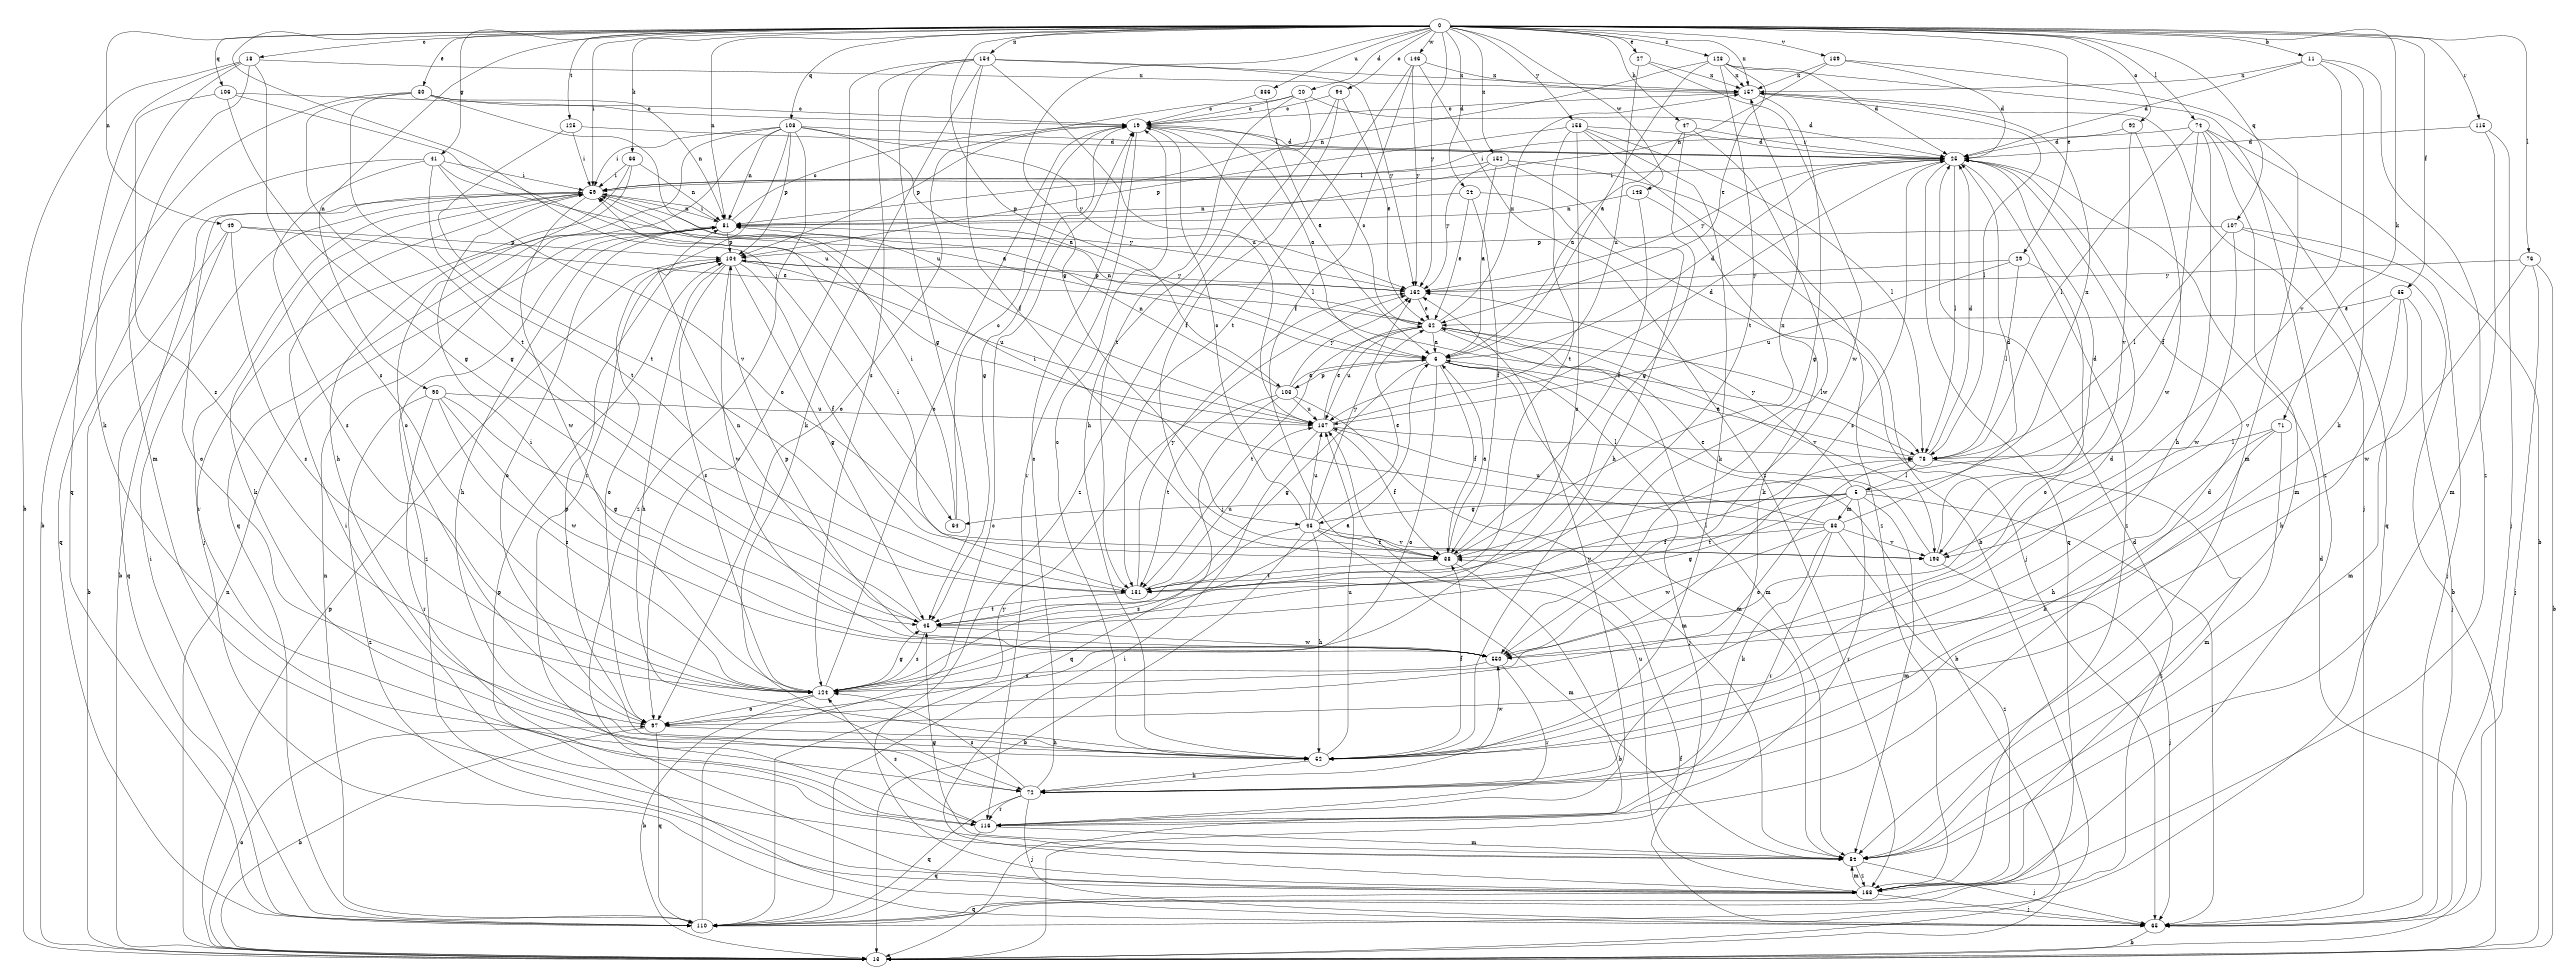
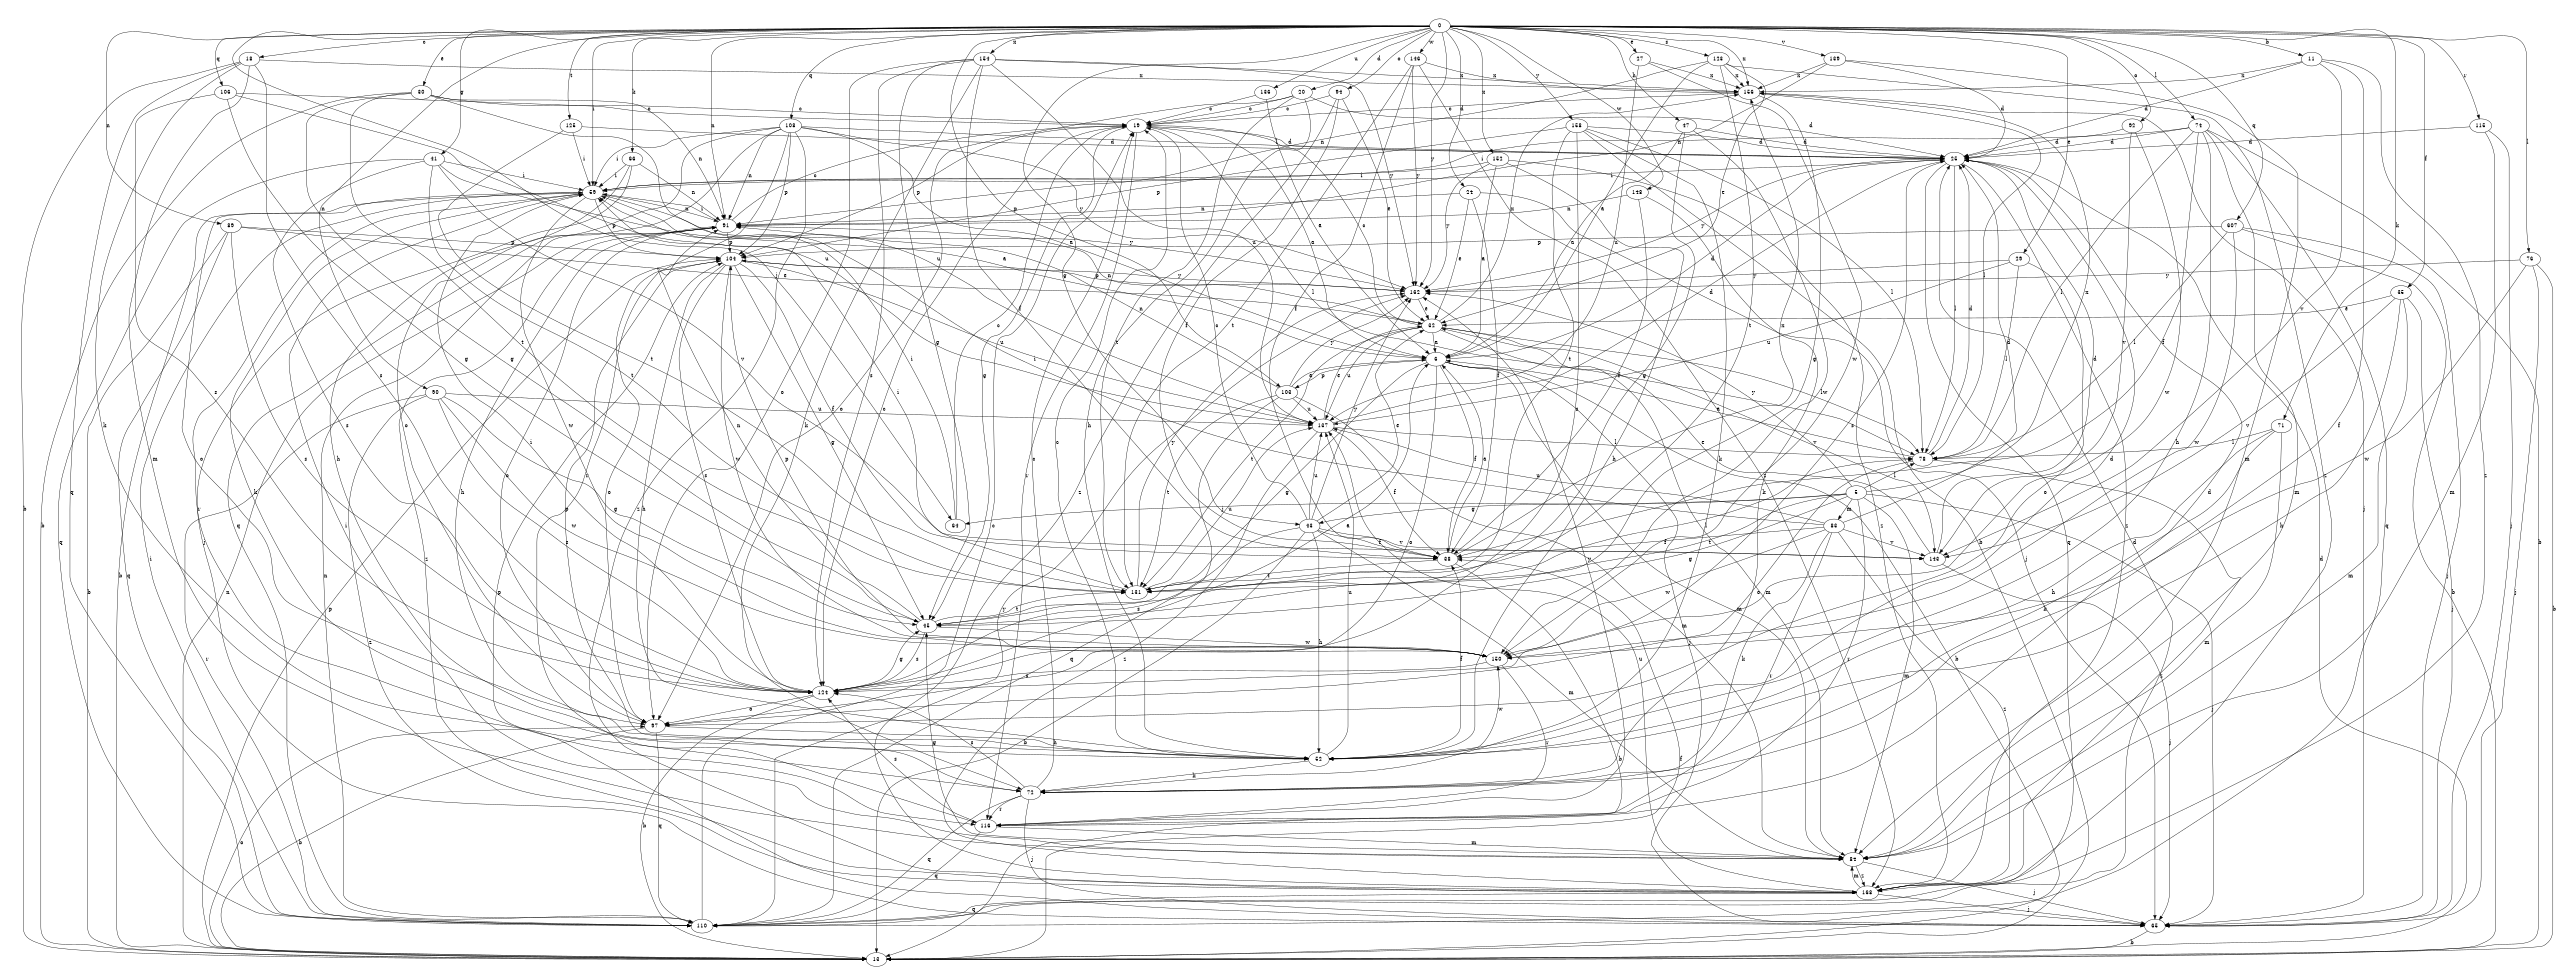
edge "123" -> "25": now "74" -> "25"
node "836": label "836" -> "136"
node "157": label "157" -> "156"
edge "47" -> "25": label "r" -> "d"
node "49": label "49" -> "89"
node "81": label "81" -> "91"
node "107": label "107" -> "607"
edge "59" -> "104": added, label "p"
edge "124" -> "19": reversed
edge "11" -> "72": label "k" -> "f"
edge "78" -> "5": reversed
node "193": label "193" -> "143"
edge "131" -> "45": reversed
edge "137" -> "168": label "i" -> "z"
node "550": label "550" -> "150"
edge "90" -> "116": now "90" -> "110"
